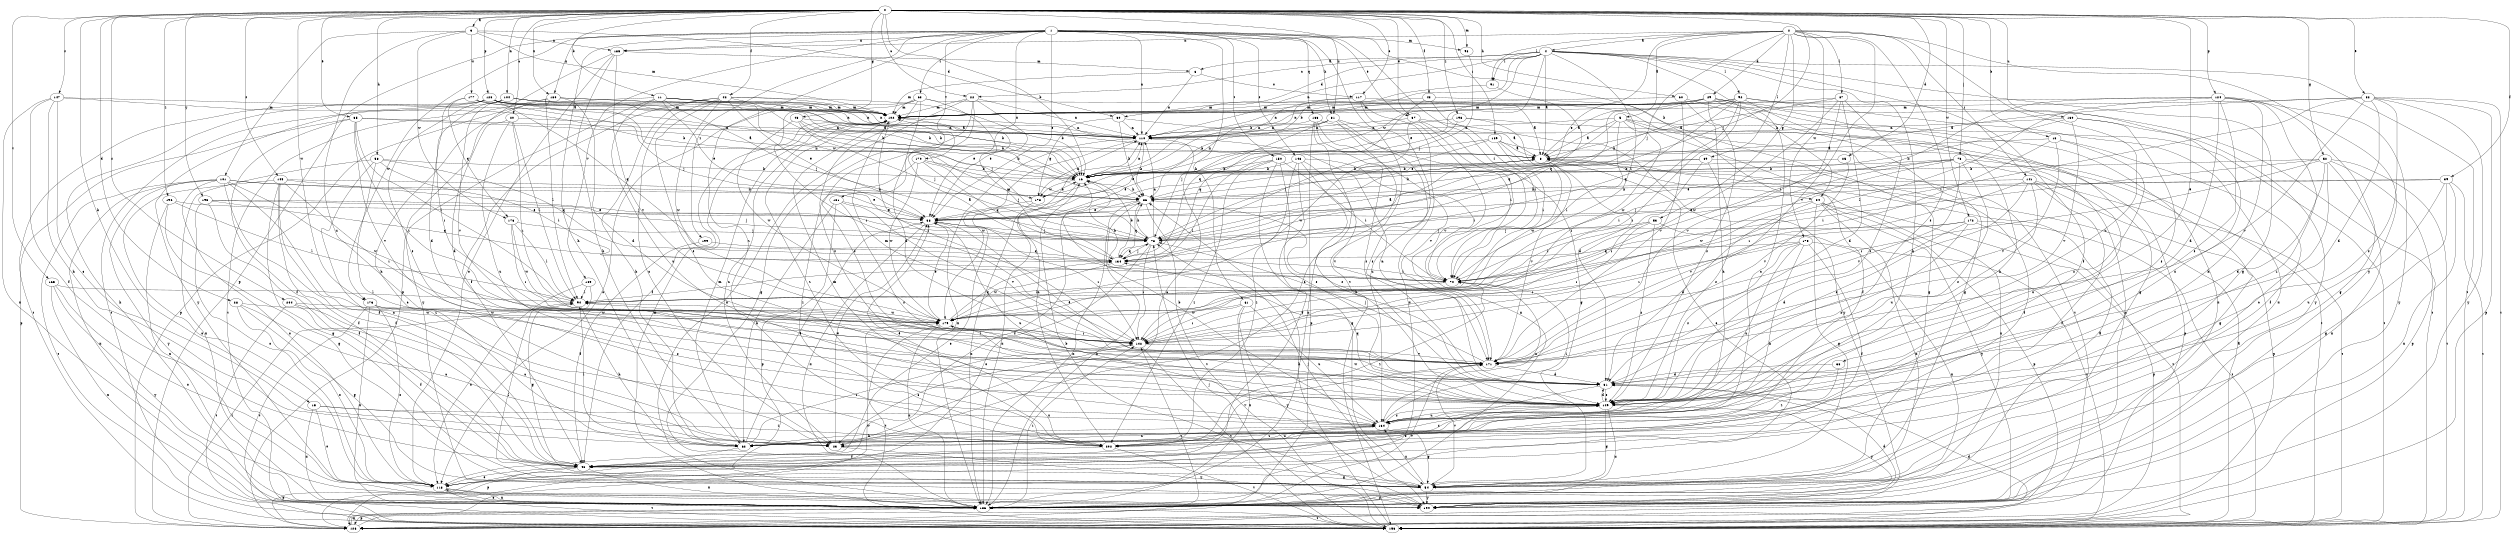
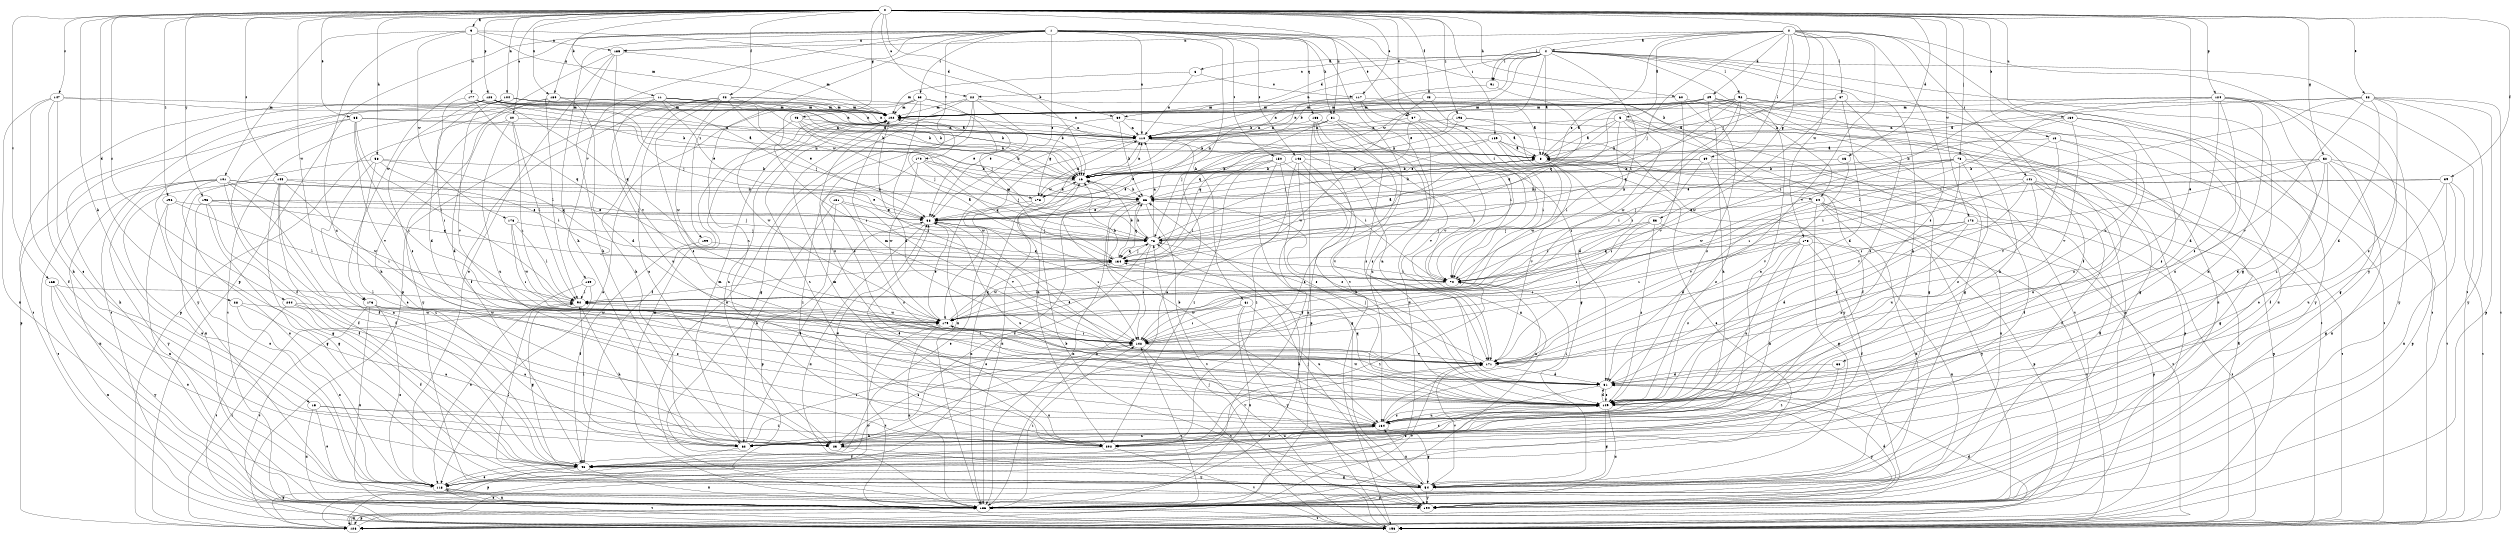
node "98": removed
edge "185" -> "6": now "185" -> "102"
edge "147" -> "102": label "a" -> "m"
edge "1" -> "181": removed, label "x"
edge "177" -> "176": now "177" -> "134"
edge "110" -> "86": now "110" -> "8"
edge "87" -> "171": removed, label "v"
edge "28" -> "54": now "193" -> "54"
